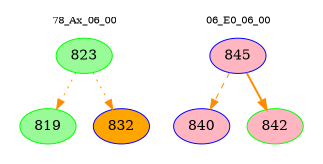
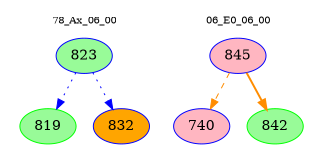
node "823": color green -> blue
edge "823" -> "819": color darkorange -> blue
edge "823" -> "832": color darkorange -> blue
node "840": label "840" -> "740"
node "842": fillcolor lightpink -> palegreen
